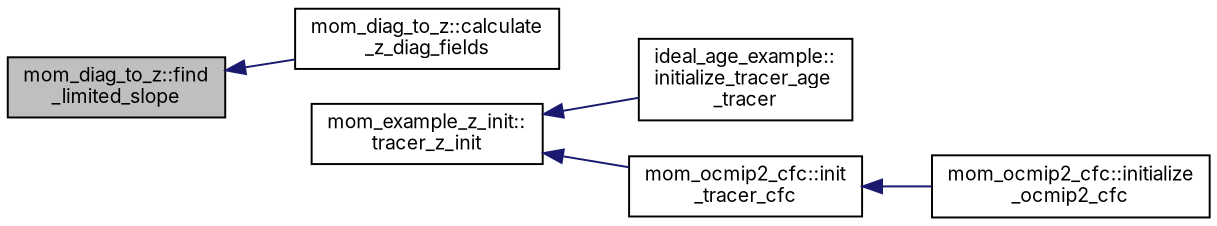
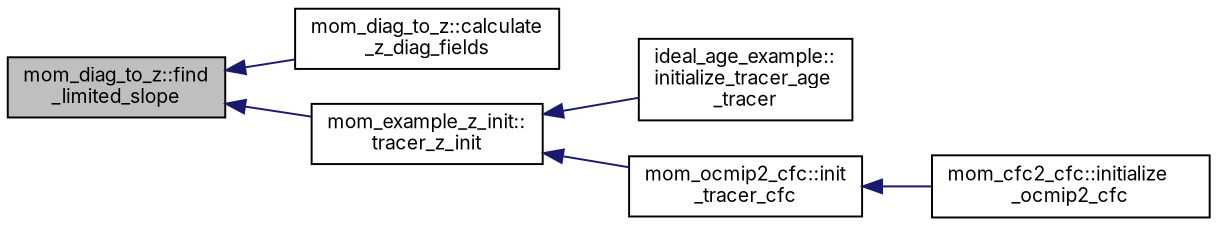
edge "mom_example_z_init:: tracer_z_init" -> "mom_diag_to_z::find _limited_slope": added
node "mom_ocmip2_cfc::initialize _ocmip2_cfc": label "mom_ocmip2_cfc::initialize _ocmip2_cfc" -> "mom_cfc2_cfc::initialize _ocmip2_cfc"
